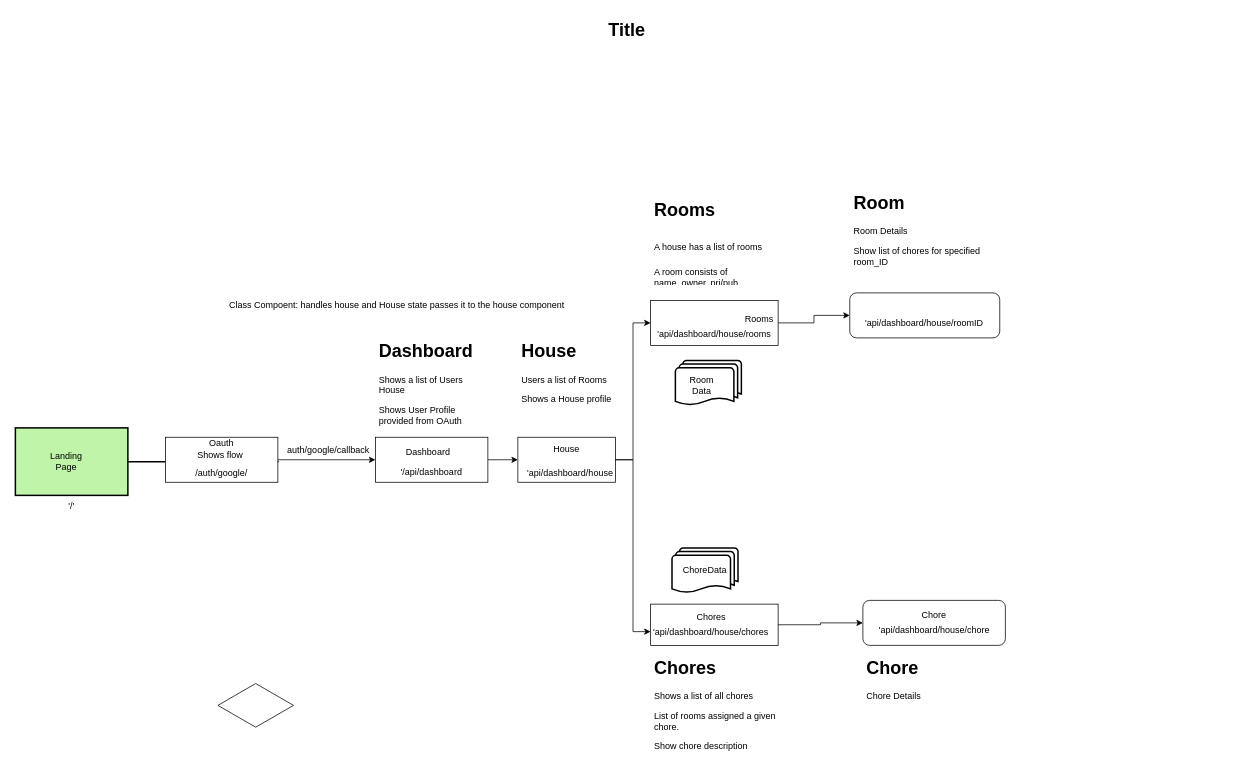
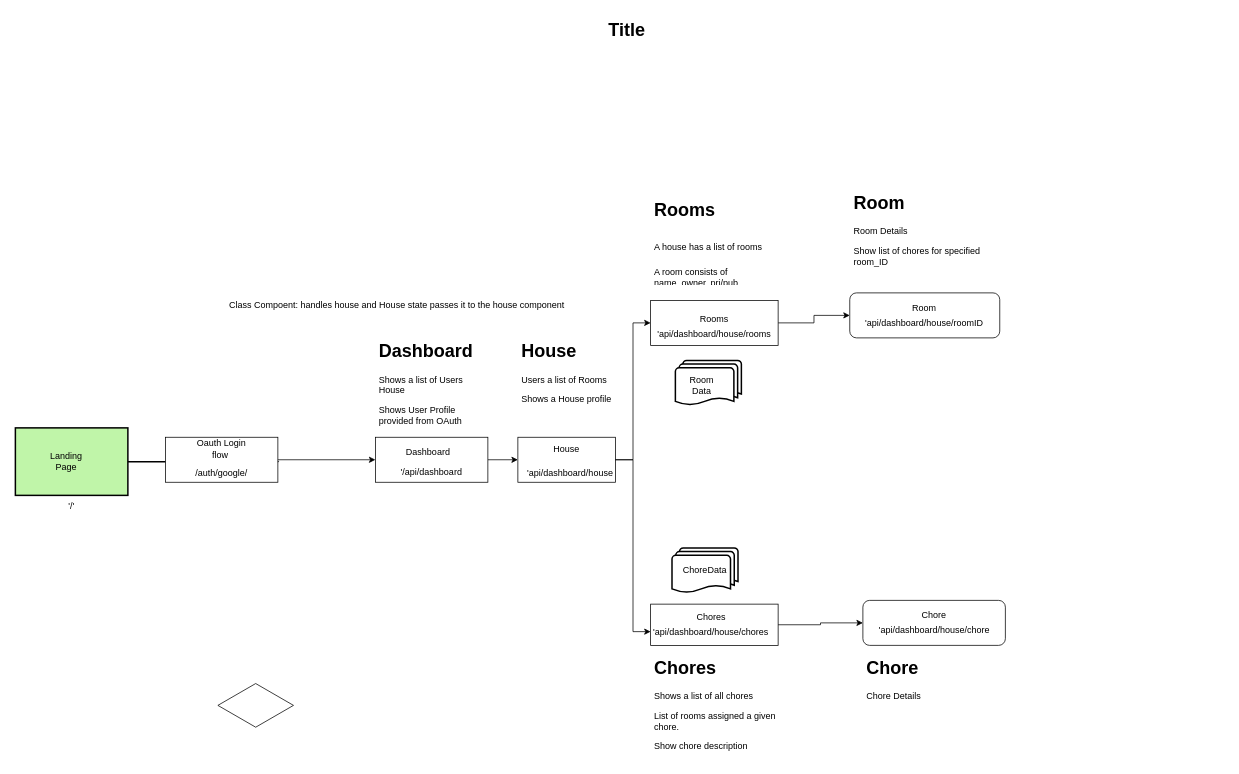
node "Room": added
node "Rooms": moved (759, 319) -> (714, 319)
node "Oauth Shows flow": label "Oauth Shows flow" -> "Oauth Login flow"
node "auth/google/callback": removed
